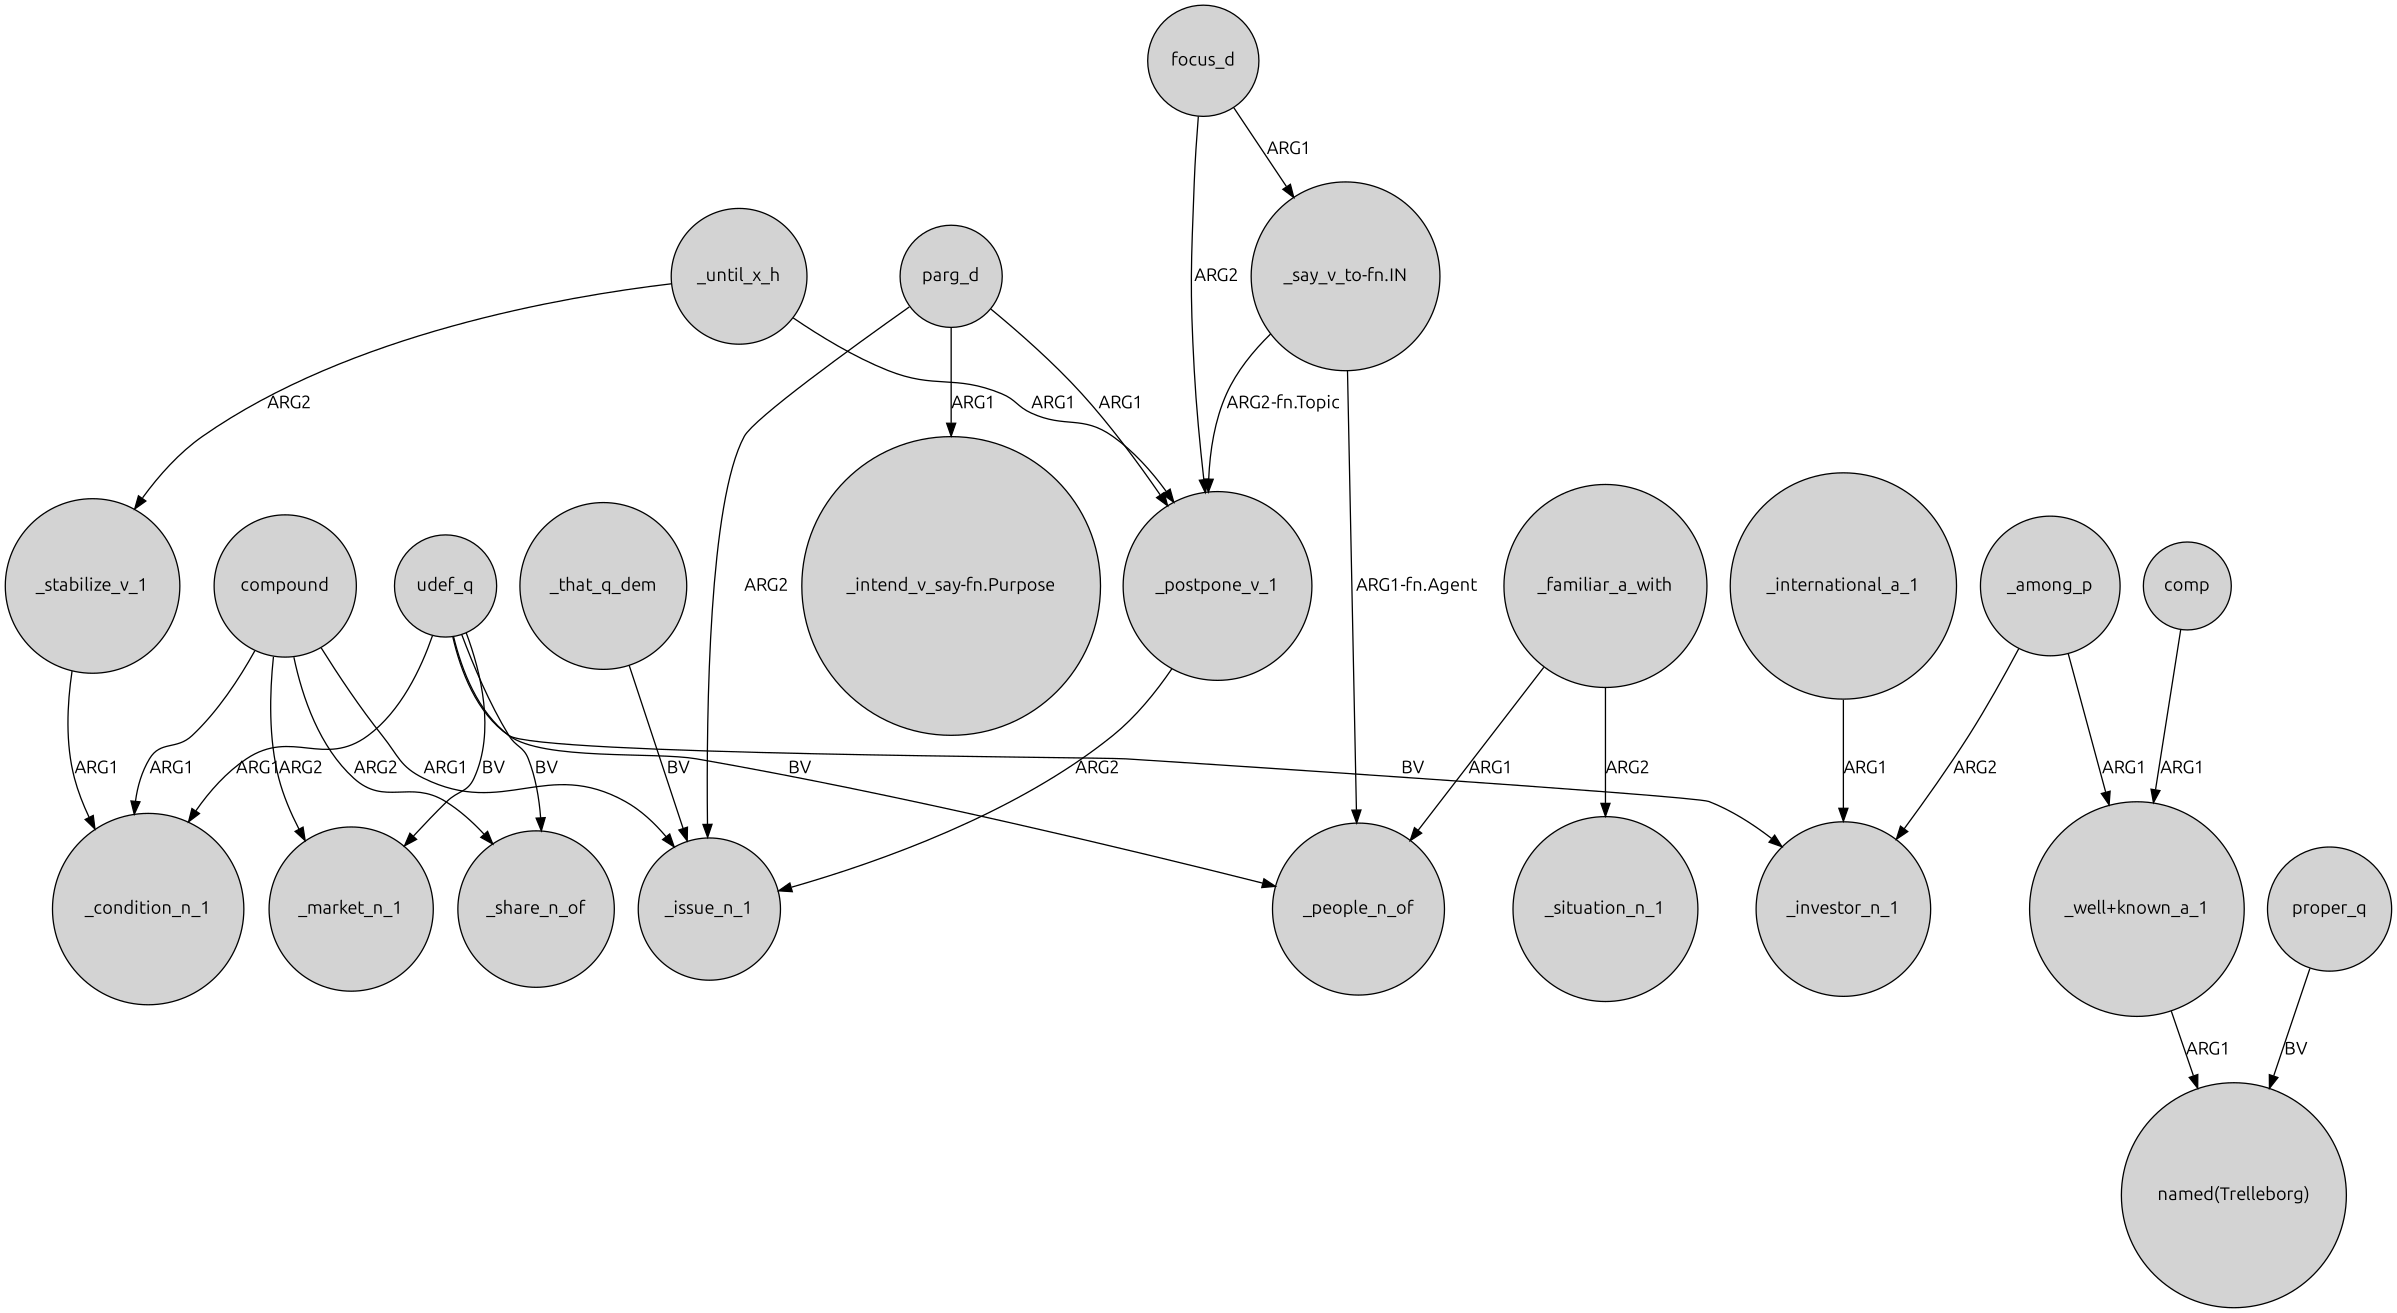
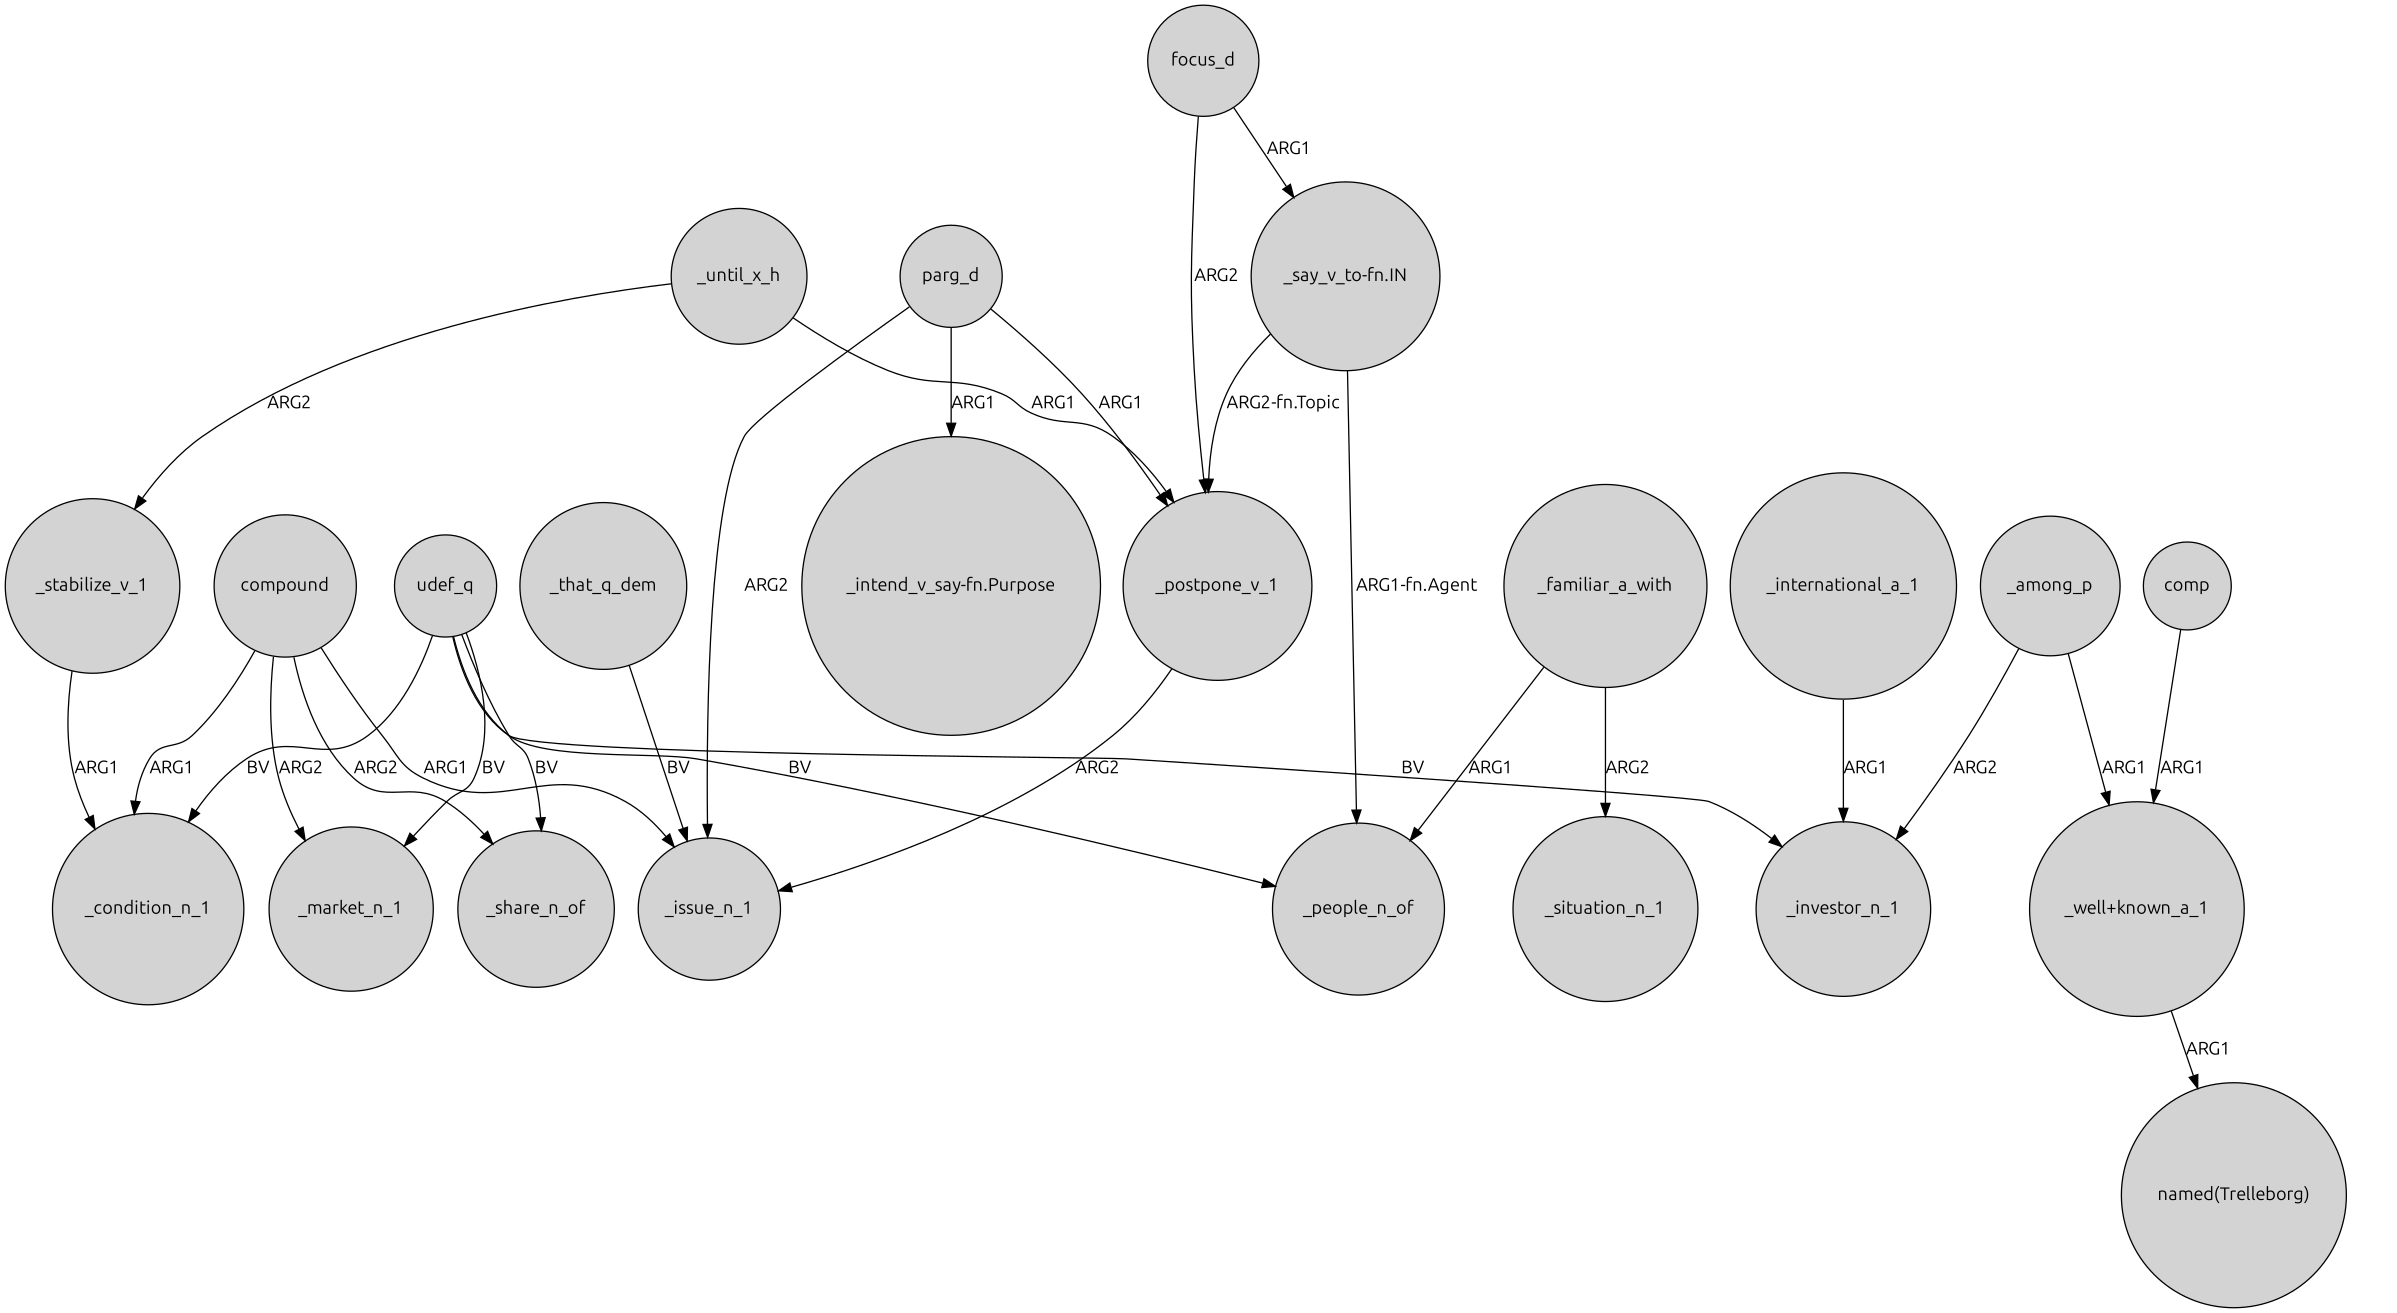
edge "udef_q" -> "_condition_n_1": label "ARG1" -> "BV"
node "proper_q": removed
